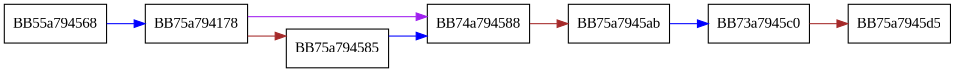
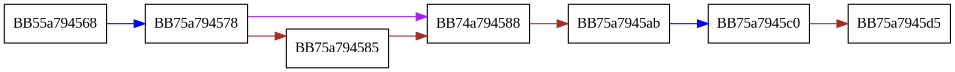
node "BB75a794178": label "BB75a794178" -> "BB75a794578"
node "BB73a7945c0": label "BB73a7945c0" -> "BB75a7945c0"
edge "BB75a794585" -> "BB74a794588": color blue -> brown
